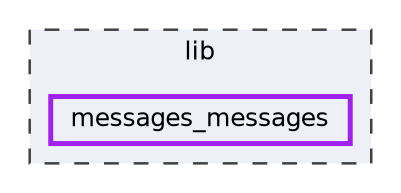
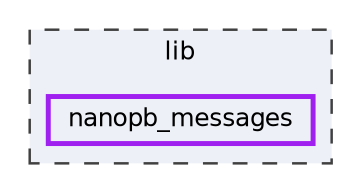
node "messages_messages": label "messages_messages" -> "nanopb_messages"
